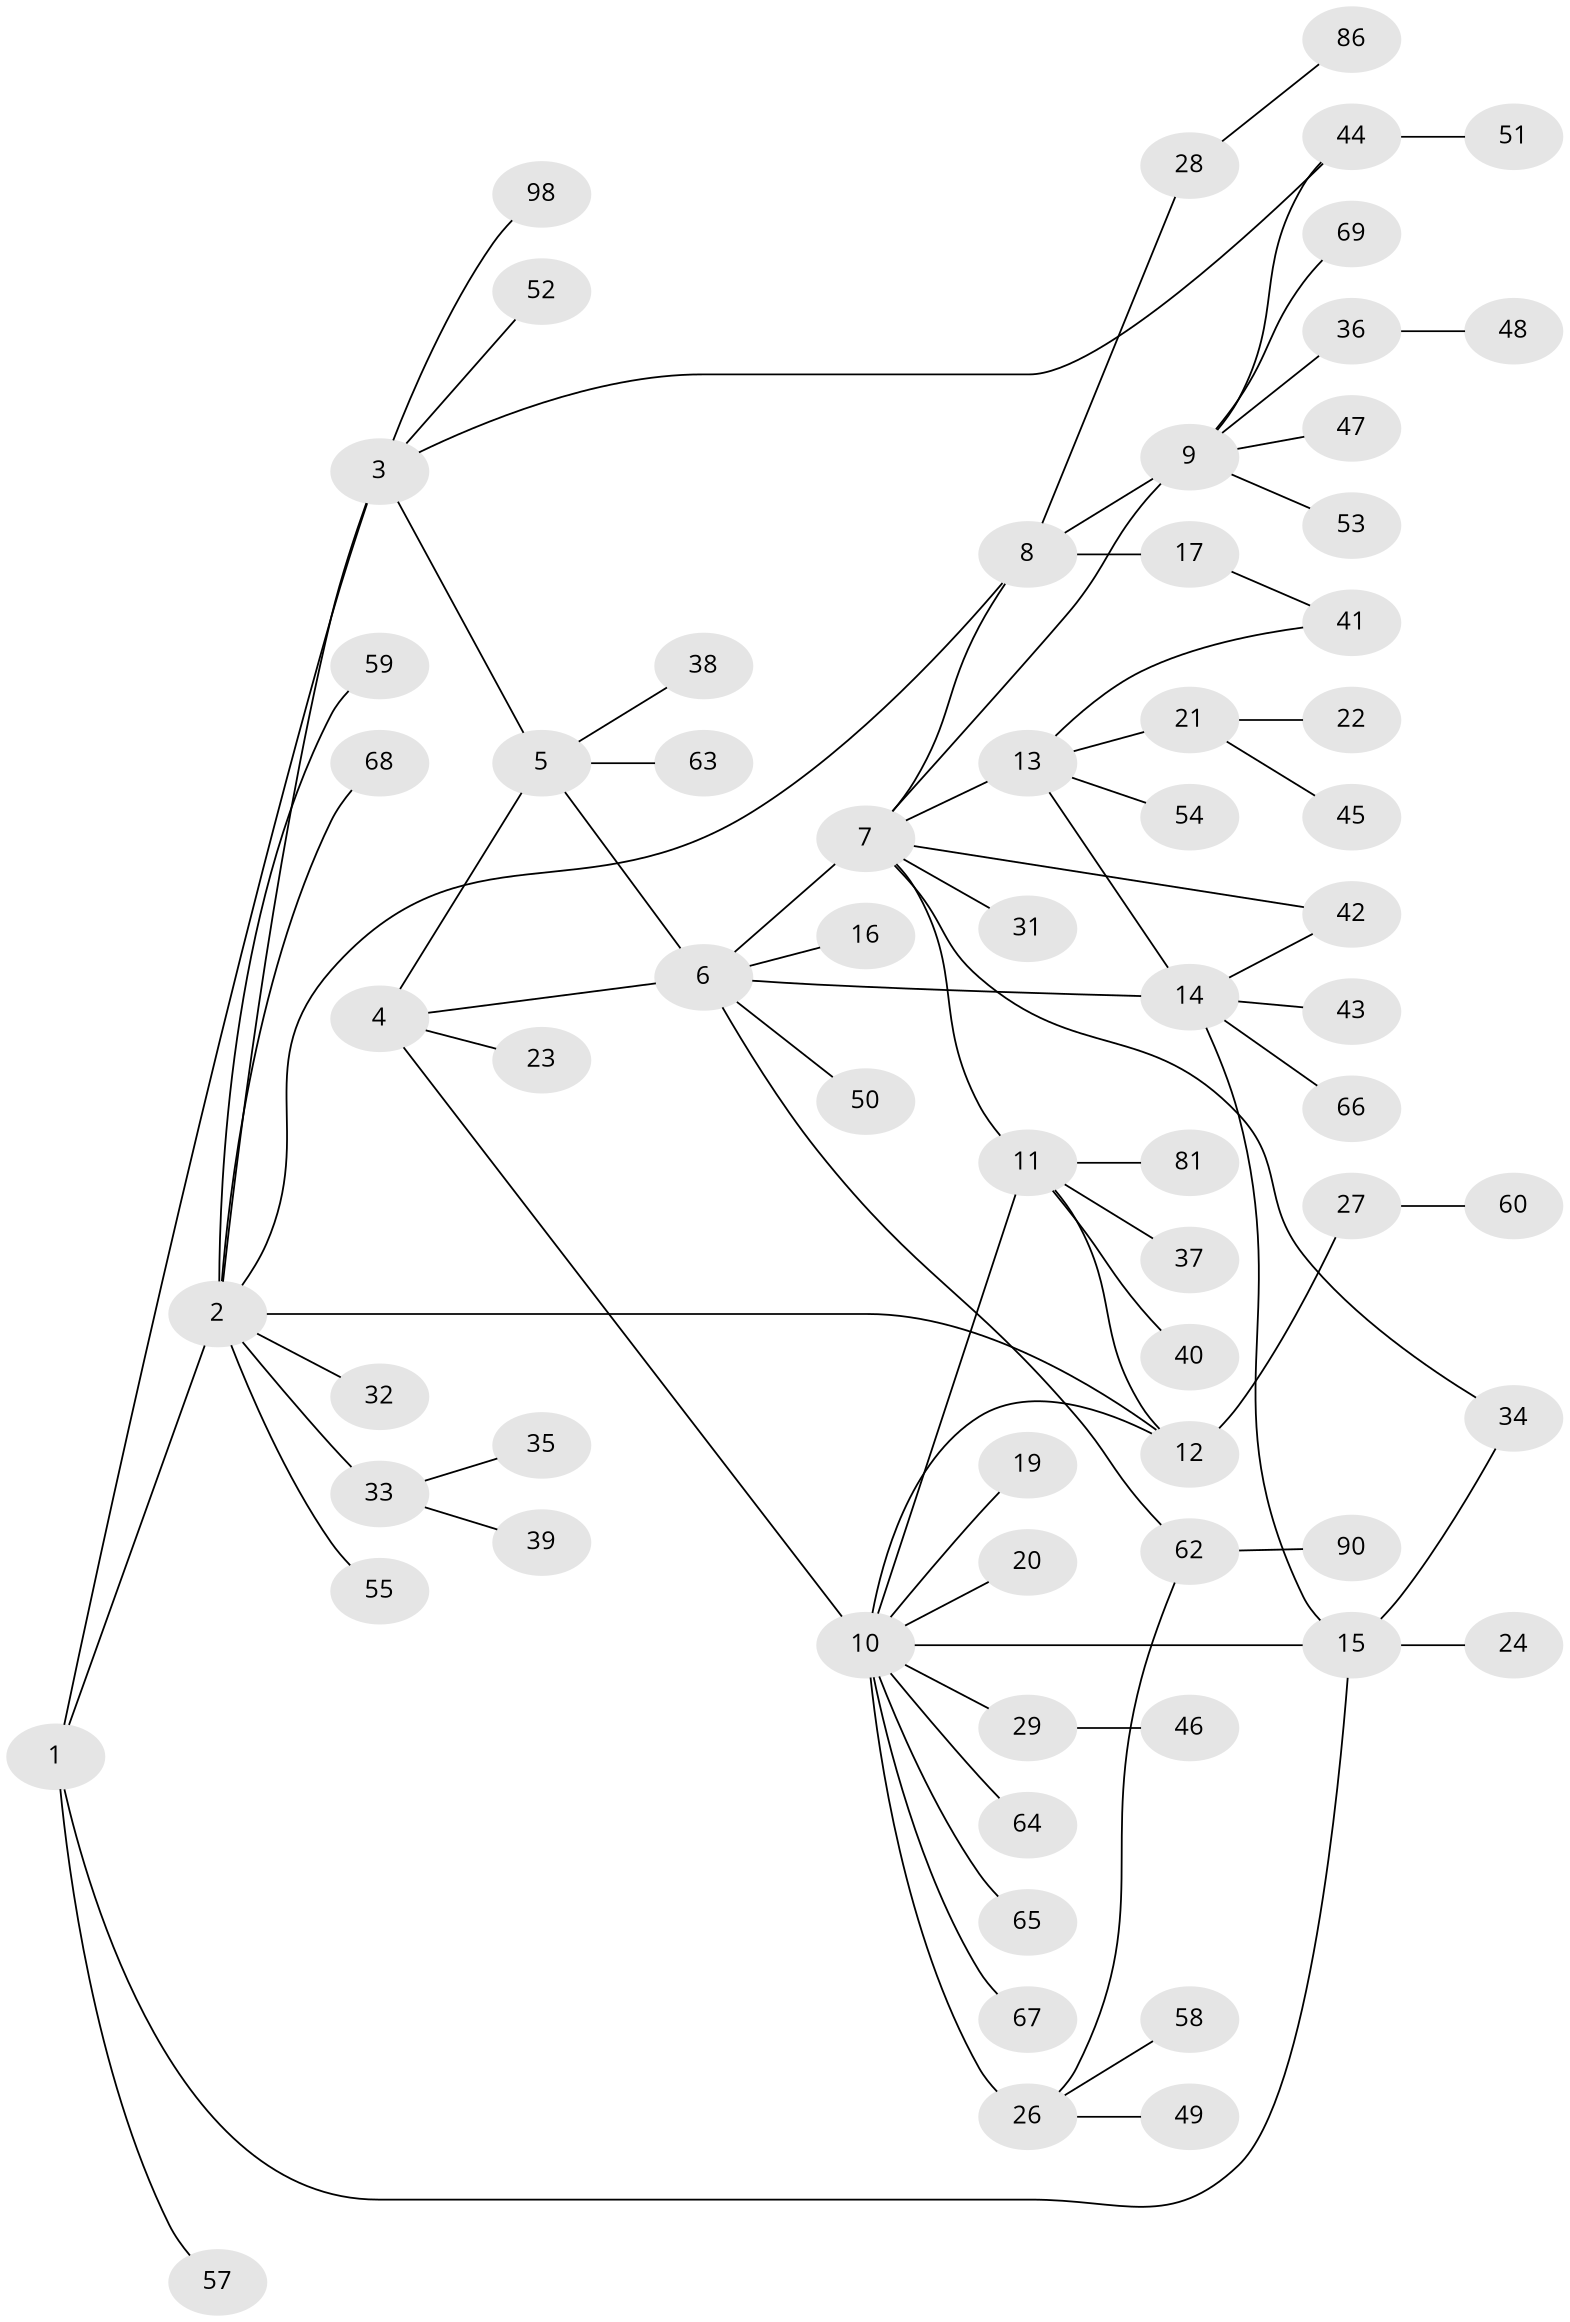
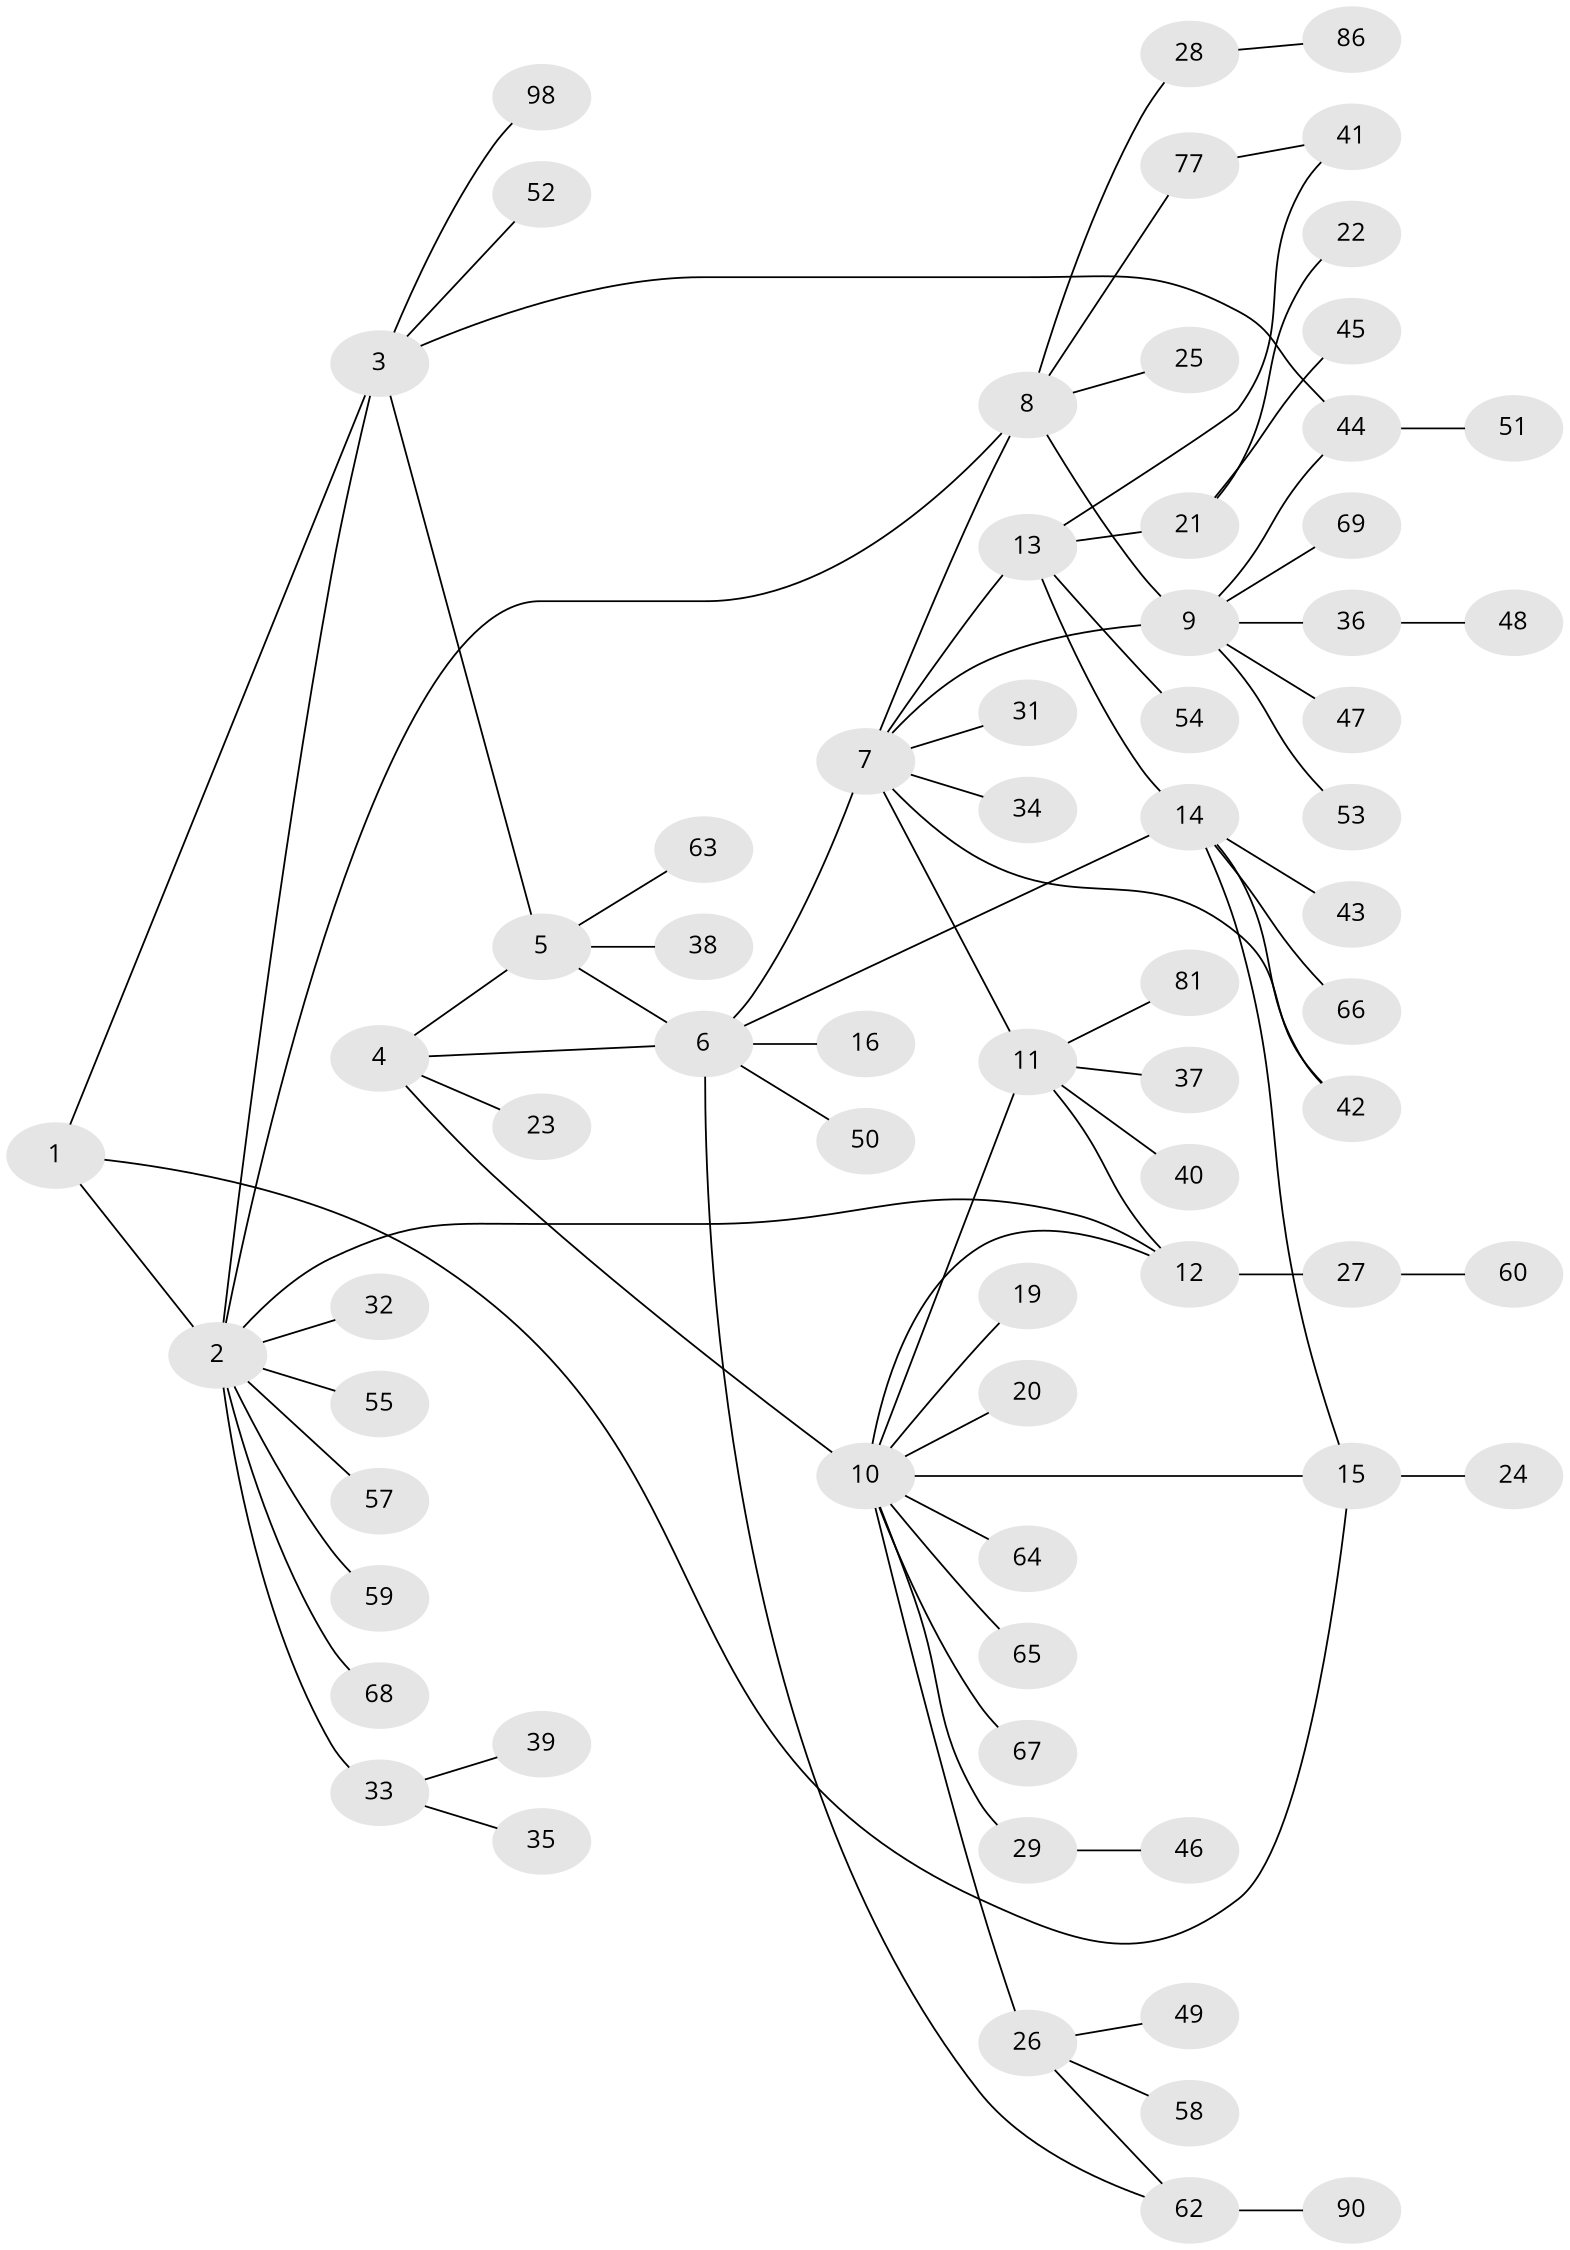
node "25": added
node "17": label "17" -> "77"
edge "34" -- "15": removed
edge "1" -- "57": now "2" -- "57"
